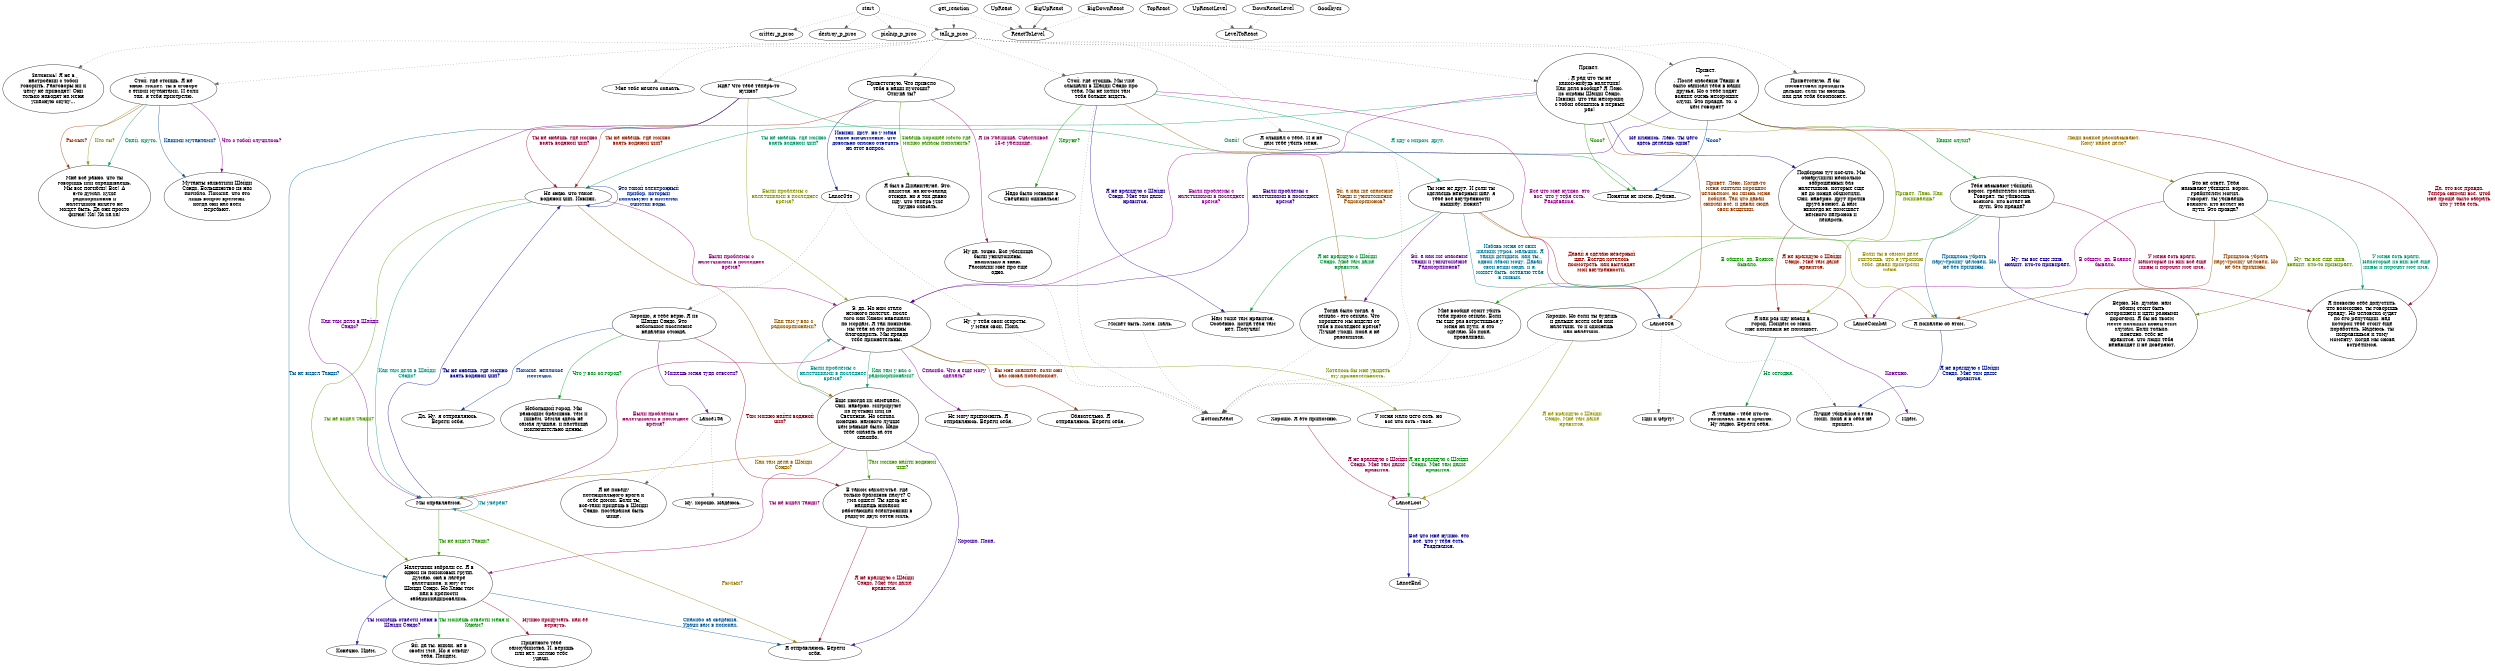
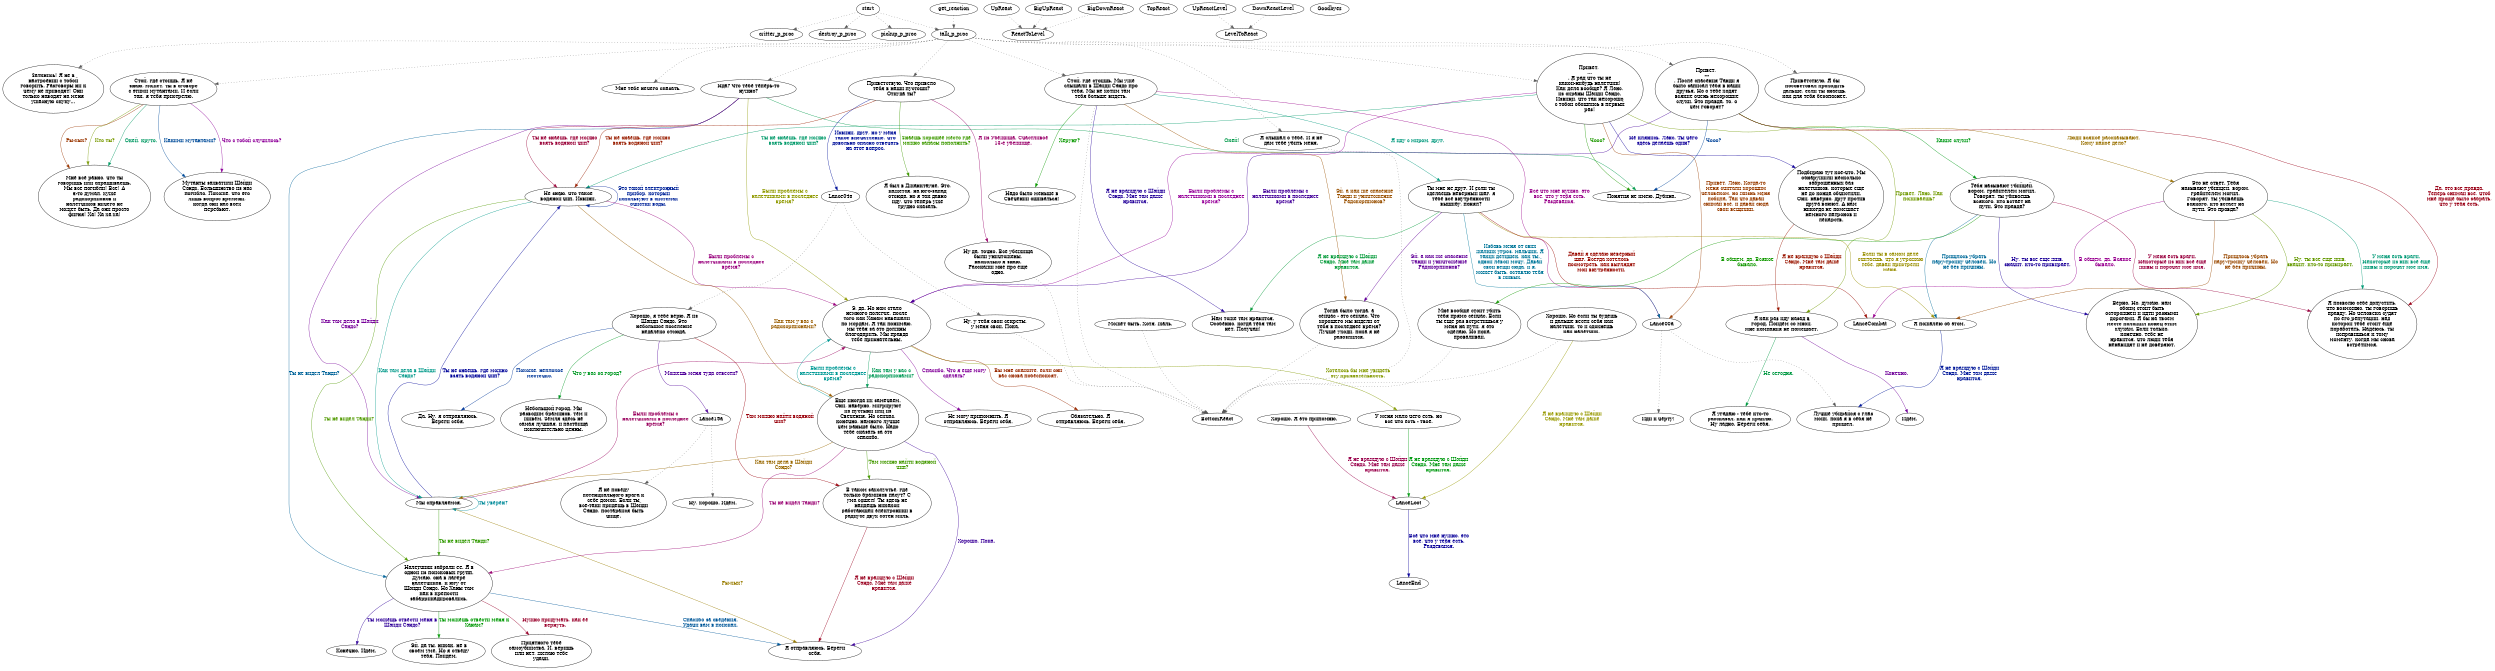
edge "BigUpReact" -> "ReactToLevel": style solid -> dotted
edge "get_reaction" -> "ReactToLevel": removed
node "Ну, хорошо. Надеюсь.": label "Ну, хорошо. Надеюсь." -> "Ну, хорошо. Идем."
